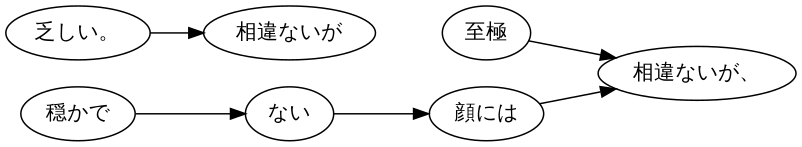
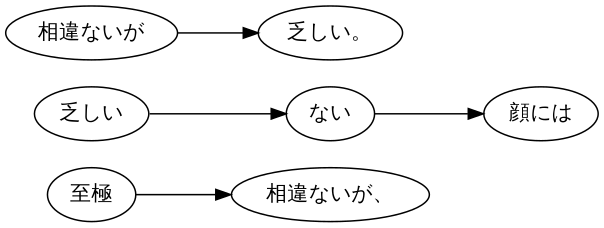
edge "乏しい。" -> "相違ないが": reversed
edge "顔には" -> "相違ないが、": removed
node "穏かで": label "穏かで" -> "乏しい"
